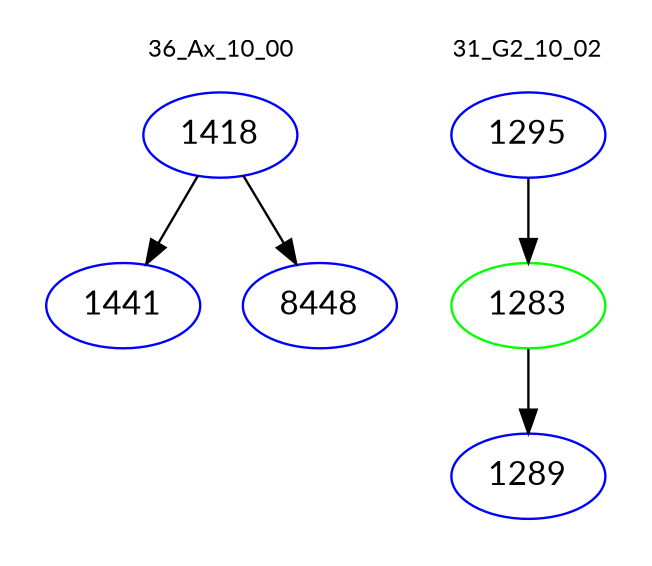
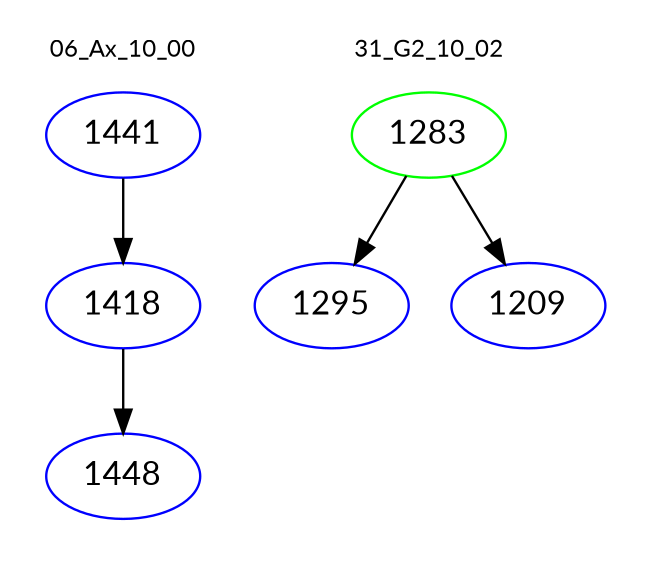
cluster "36_Ax_10_00": label "36_Ax_10_00" -> "06_Ax_10_00"
edge "1295" -> "1283": reversed
edge "1418" -> "1441": reversed
node "8448": label "8448" -> "1448"
node "1289": label "1289" -> "1209"
